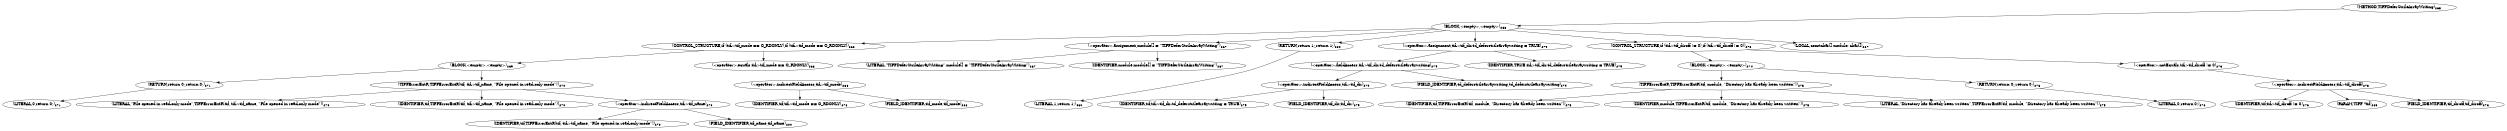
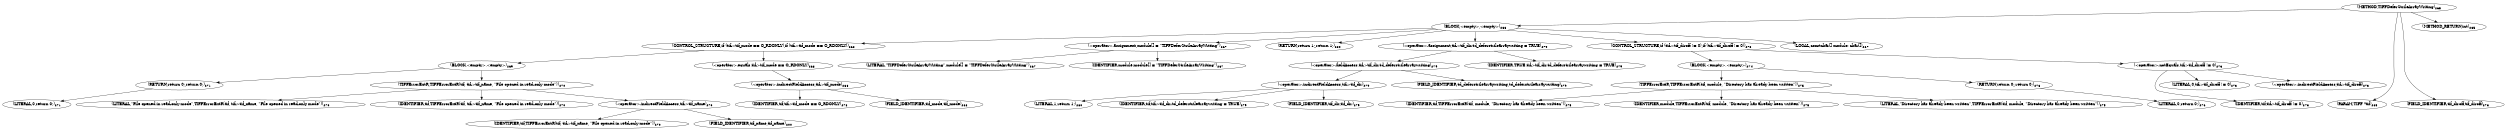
node "(METHOD_RETURN,int)": added
edge "(<operator>.equals,tif->tif_mode == O_RDONLY)" -> "(<operator>.indirectFieldAccess,tif->tif_mode)": added
edge "(RETURN,return 1;,return 1;)" -> "(LITERAL,1,return 1;)": now "(<operator>.indirectFieldAccess,tif->tif_dir)" -> "(LITERAL,1,return 1;)"
node "(LITERAL,0,tif->tif_diroff != 0)": added
edge "(<operator>.indirectFieldAccess,tif->tif_diroff)" -> "(IDENTIFIER,tif,tif->tif_diroff != 0)": now "(<operator>.notEquals,tif->tif_diroff != 0)" -> "(IDENTIFIER,tif,tif->tif_diroff != 0)"
edge "(<operator>.indirectFieldAccess,tif->tif_diroff)" -> "(PARAM,TIFF *tif)": now "(METHOD,TIFFDeferStrileArrayWriting)" -> "(PARAM,TIFF *tif)"
edge "(<operator>.indirectFieldAccess,tif->tif_diroff)" -> "(FIELD_IDENTIFIER,tif_diroff,tif_diroff)": now "(METHOD,TIFFDeferStrileArrayWriting)" -> "(FIELD_IDENTIFIER,tif_diroff,tif_diroff)"
node "(LITERAL,1,return 1;)": text "480" -> "280"
